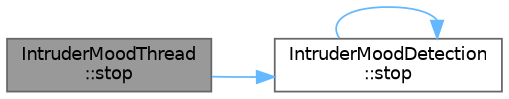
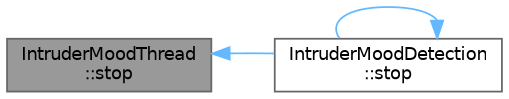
edge "IntruderMoodThread ::stop" -> "IntruderMoodDetection ::stop": reversed
